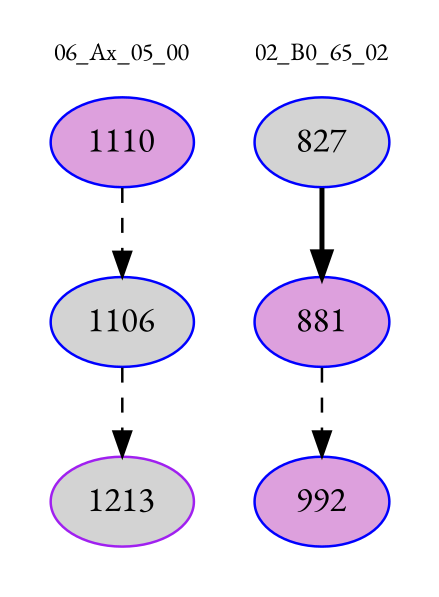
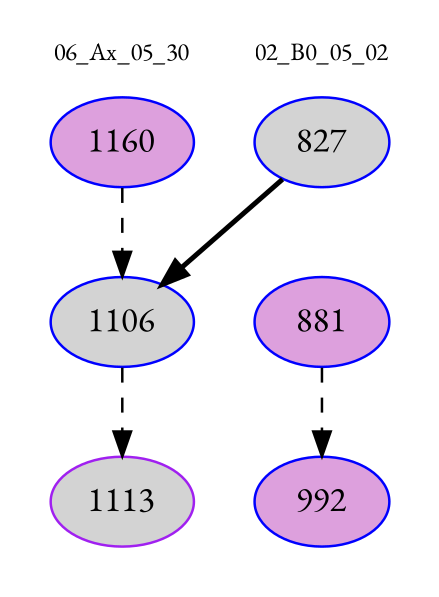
cluster "06_Ax_05_00": label "06_Ax_05_00" -> "06_Ax_05_30"
cluster "02_B0_65_02": label "02_B0_65_02" -> "02_B0_05_02"
node "1110": label "1110" -> "1160"
edge "827" -> "881": now "827" -> "1106"
node "1213": label "1213" -> "1113"
